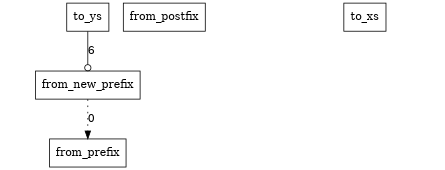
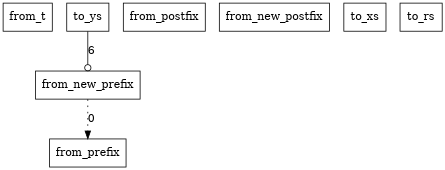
node "from_t": added
node "from_new_postfix": added
node "to_rs": added
